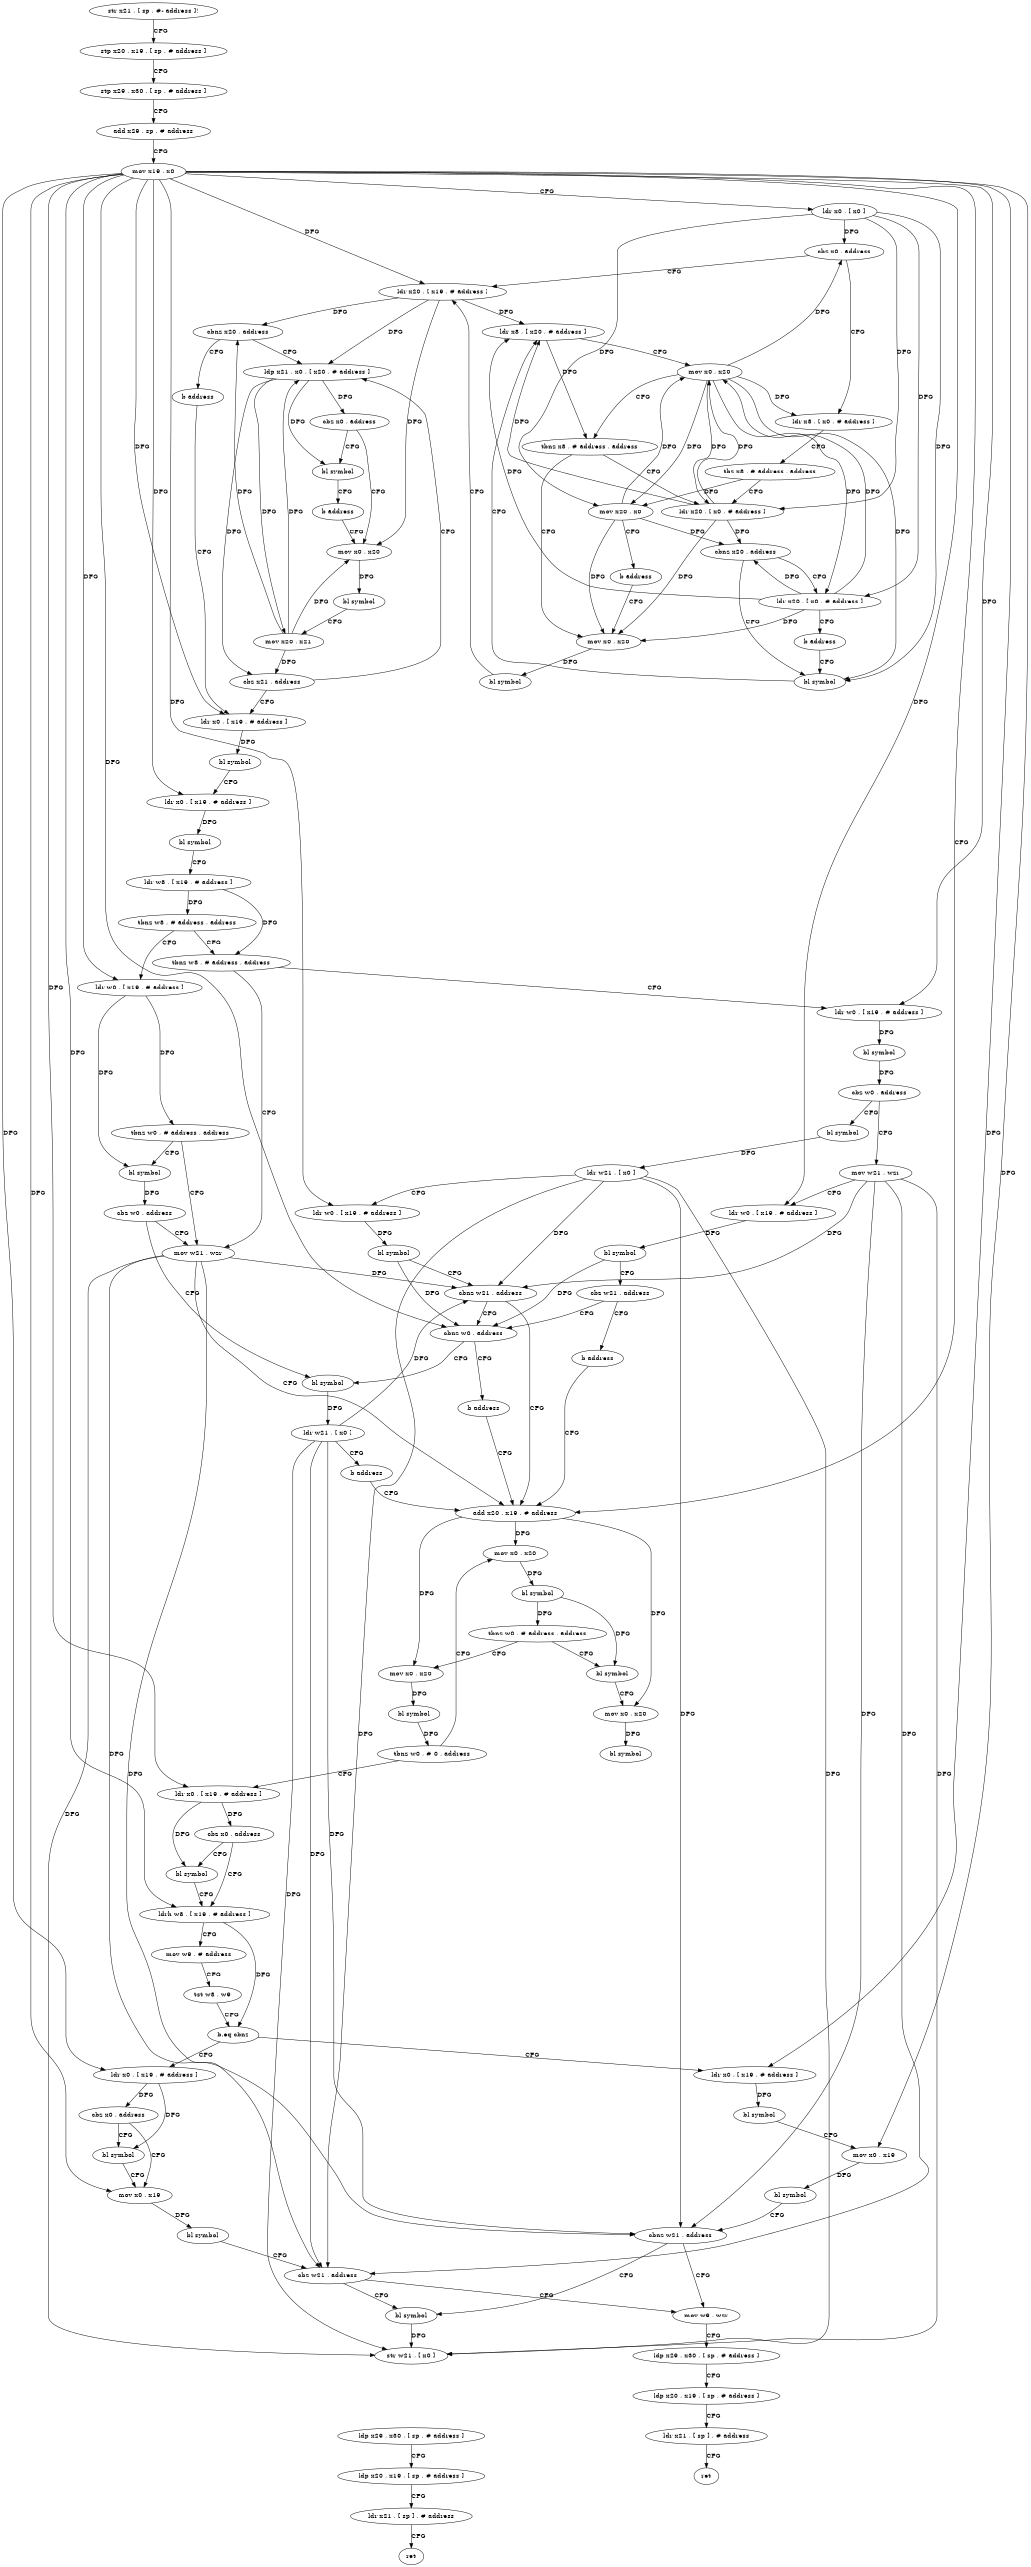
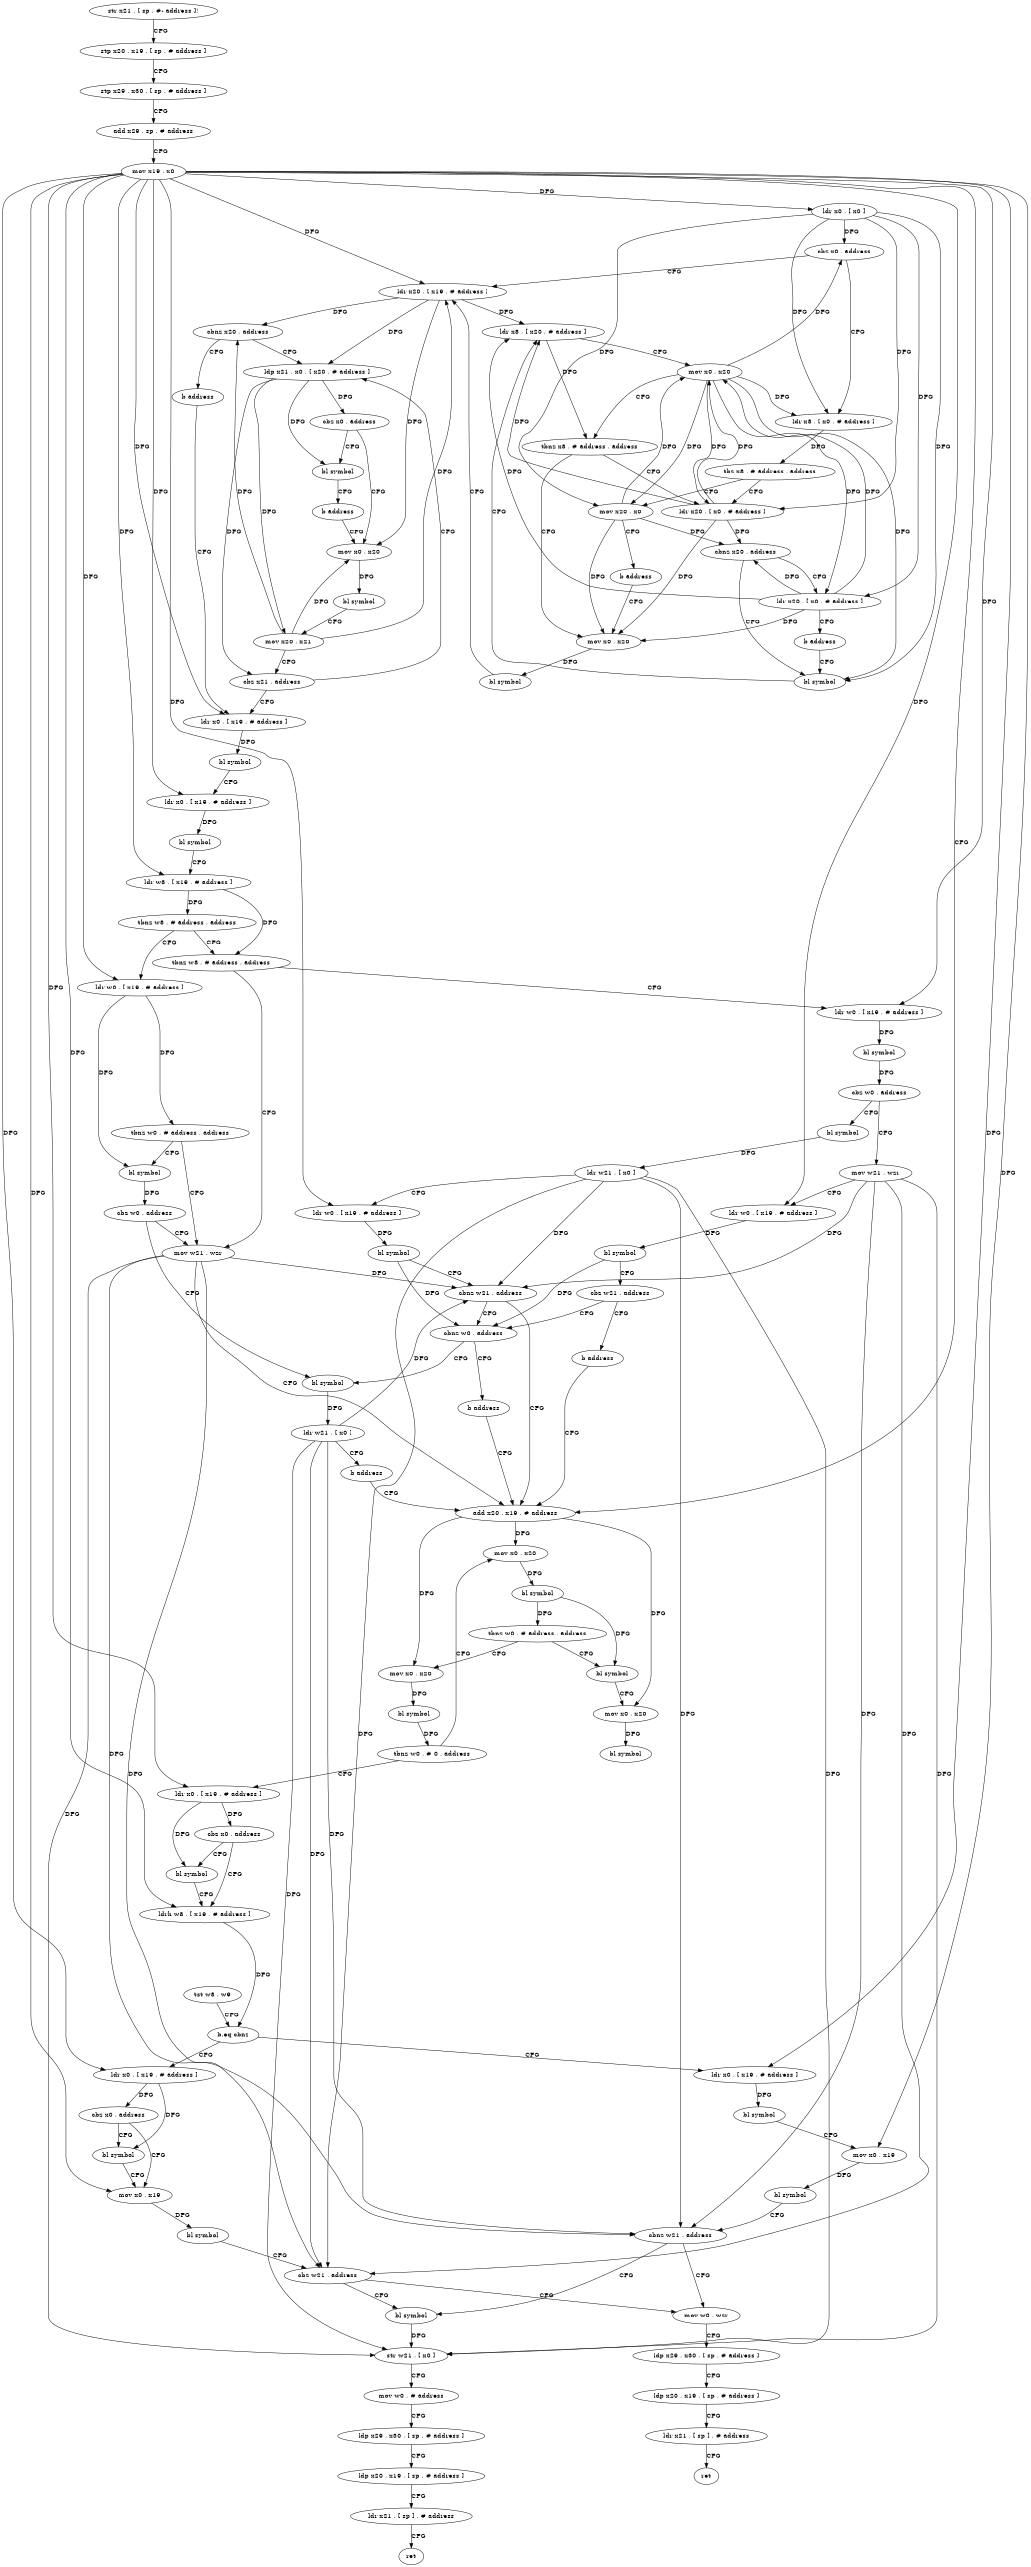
edge "mov x19 , x0" -> "ldr x0 , [ x0 ]": label "CFG" -> "DFG"
edge "ldr x0 , [ x0 ]" -> "ldr x8 , [ x0 , # address ]": added, label "DFG"
edge "ldr x8 , [ x0 , # address ]" -> "tbz x8 , # address , address": label "CFG" -> "DFG"
edge "tbz x8 , # address , address" -> "mov x20 , x0": label "DFG" -> "CFG"
edge "mov x20 , x21" -> "ldp x21 , x0 , [ x20 , # address ]": now "mov x20 , x21" -> "ldr x20 , [ x19 , # address ]"
edge "mov x20 , x21" -> "cbz x21 , address": label "DFG" -> "CFG"
edge "mov x19 , x0" -> "cbnz w0 , address": now "mov x19 , x0" -> "ldr w8 , [ x19 , # address ]"
node "mov w9 , # address": removed
node "mov w9 , wzr": label "mov w9 , wzr" -> "mov w0 , wzr"
node "mov w0 , # address": added
